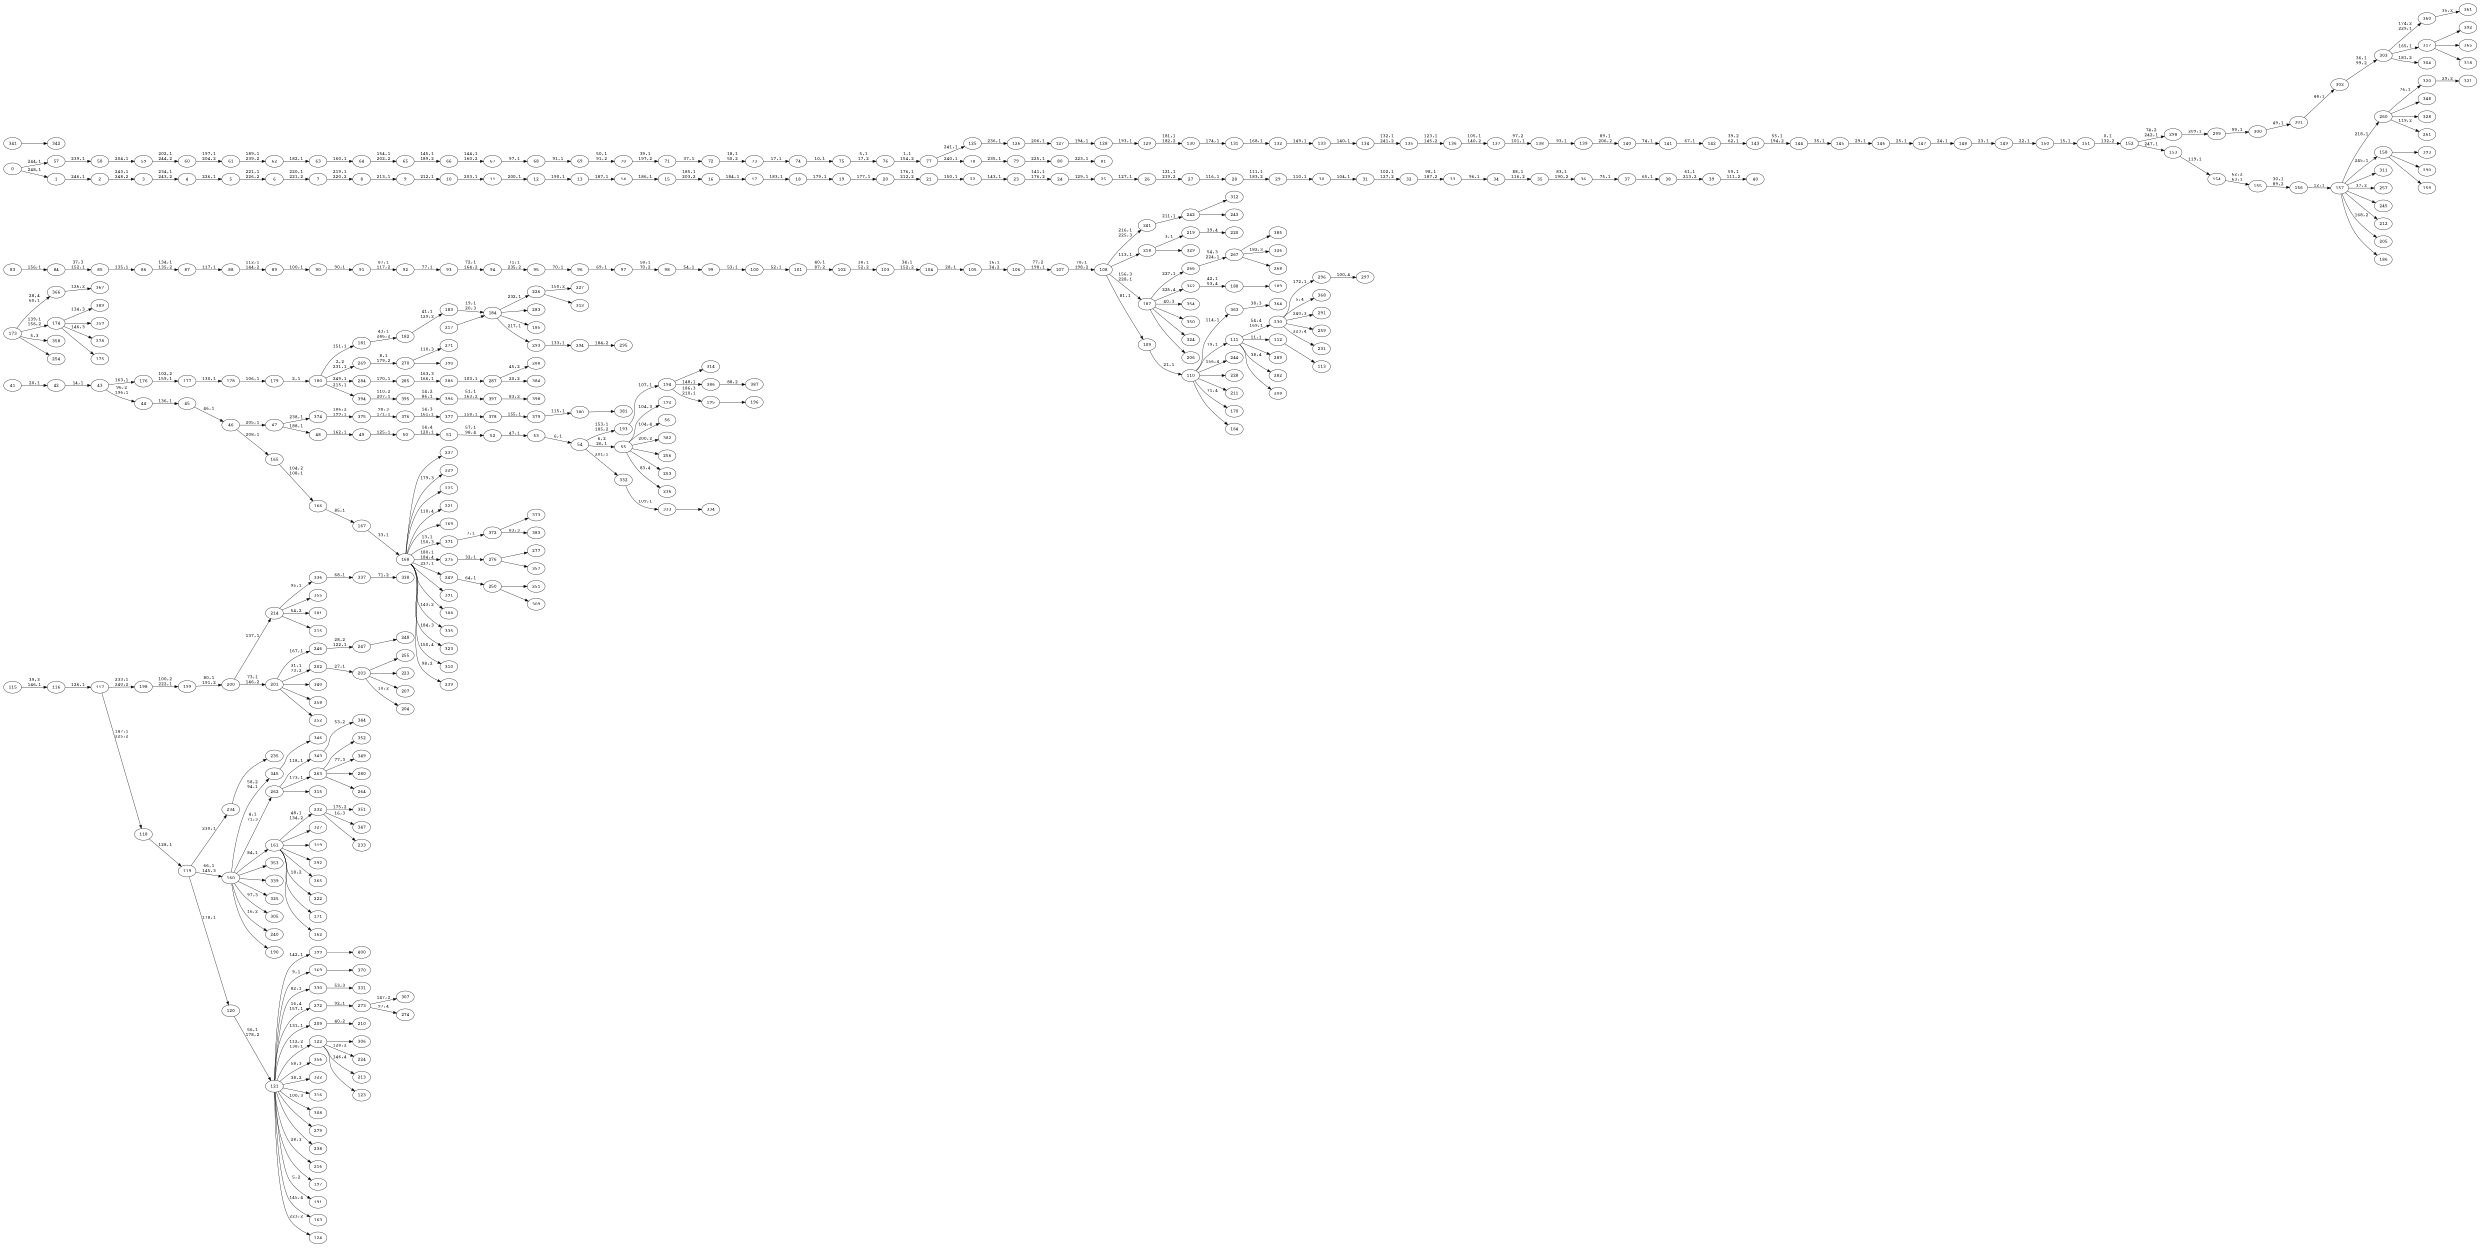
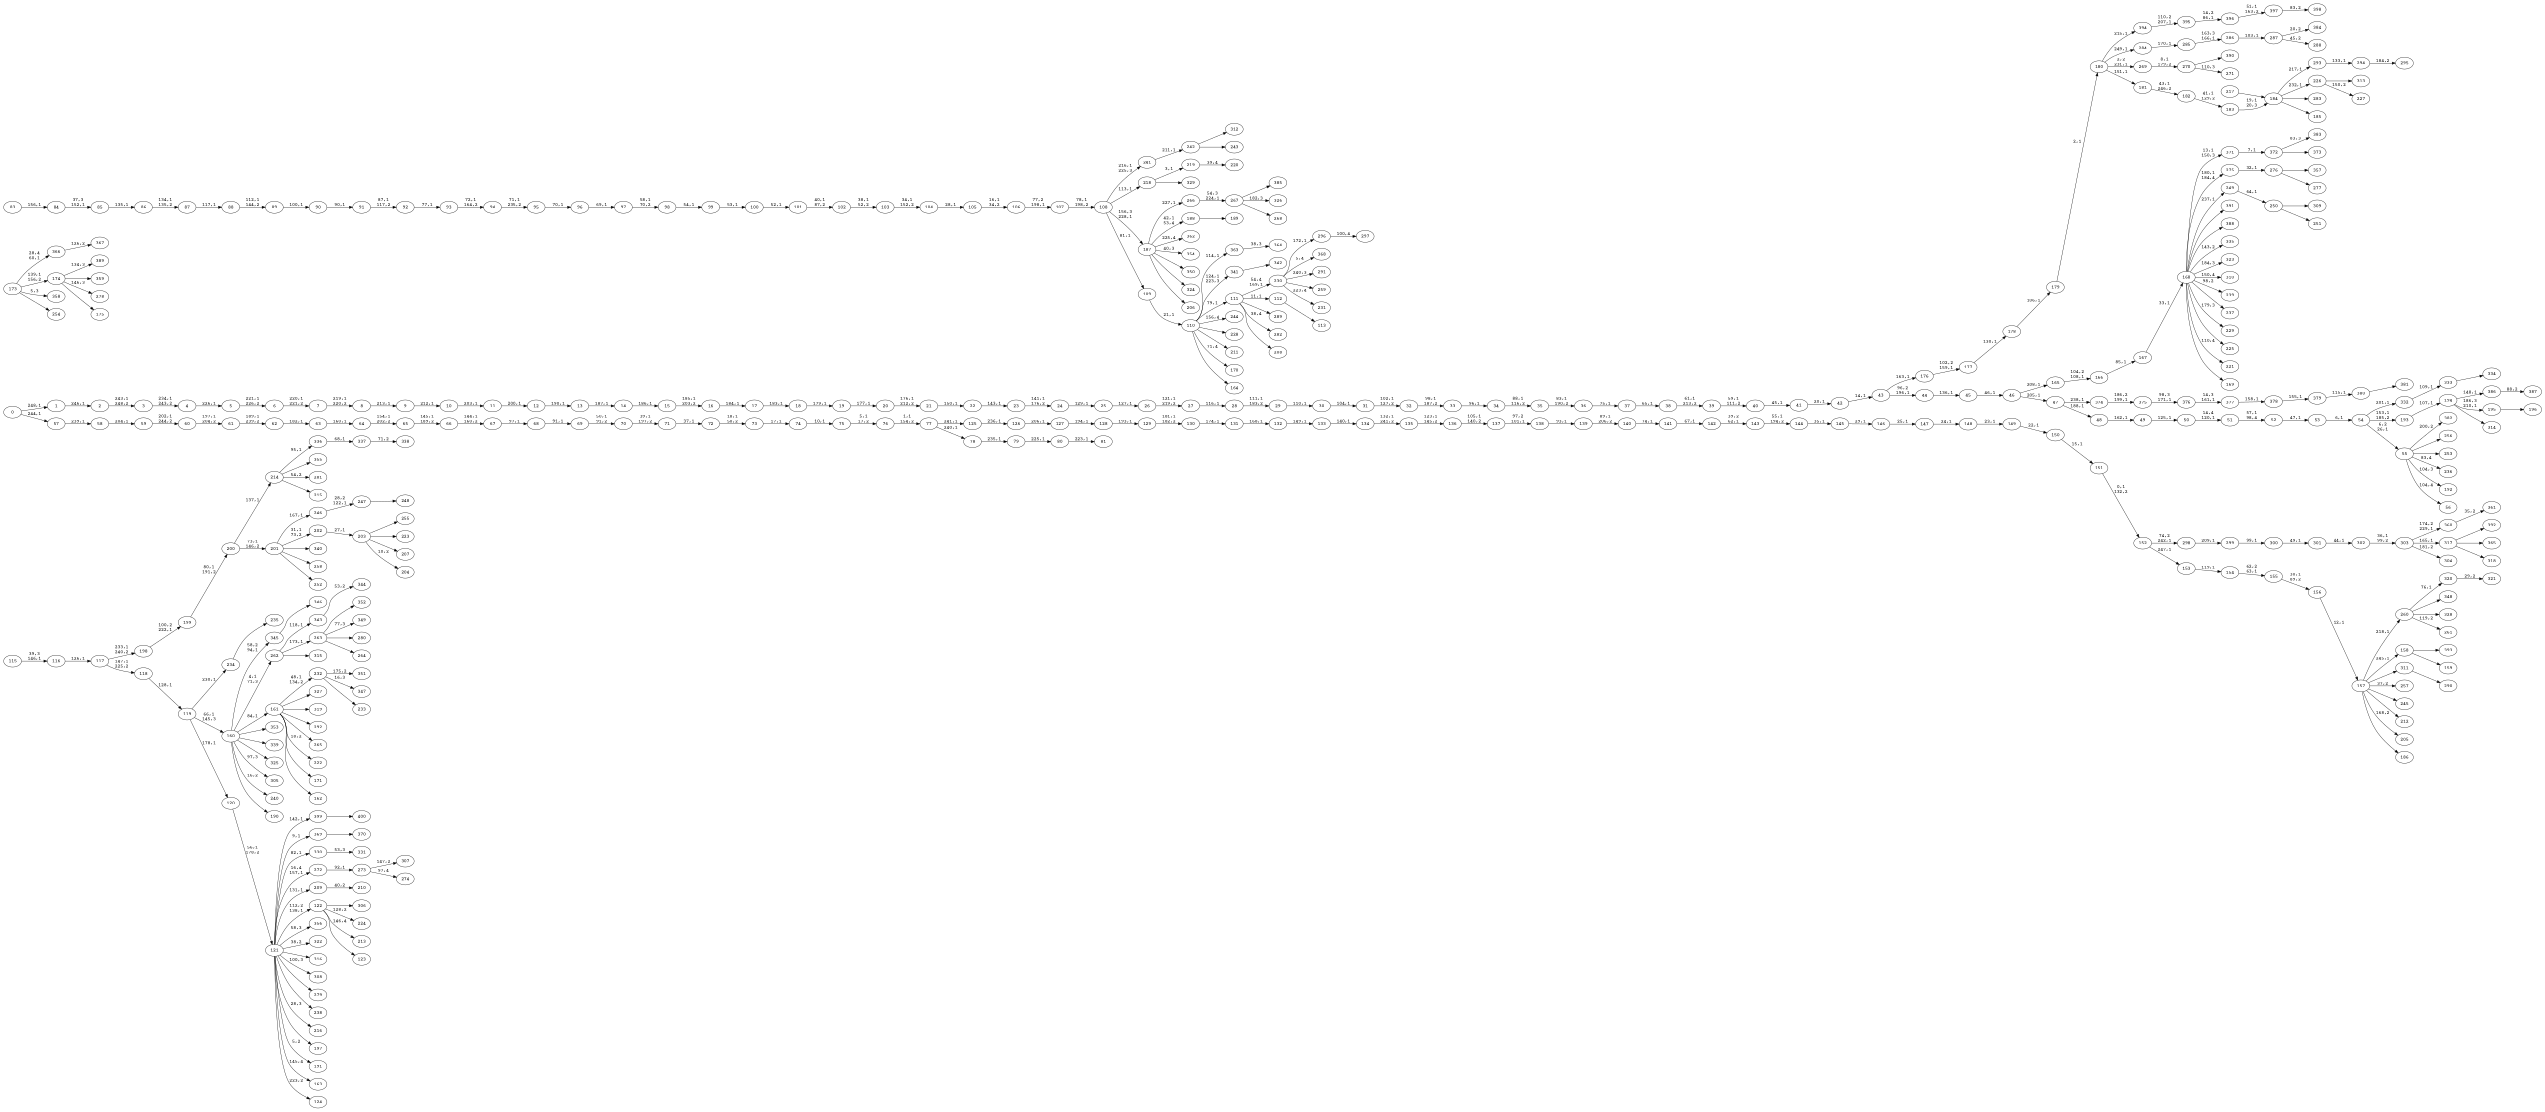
edge "158" -> "290": now "311" -> "290"
edge "362" -> "188": now "187" -> "188"
edge "110" -> "341": added, label "124,1 223,3"
edge "40" -> "41": added, label "45,1"
